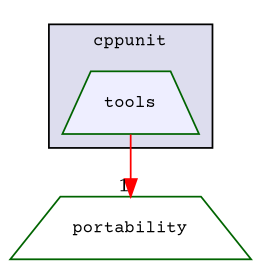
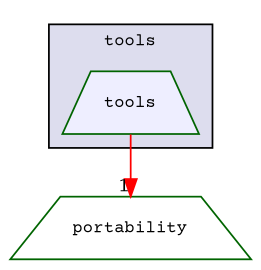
cluster "cppunit": label "cppunit" -> "tools"
